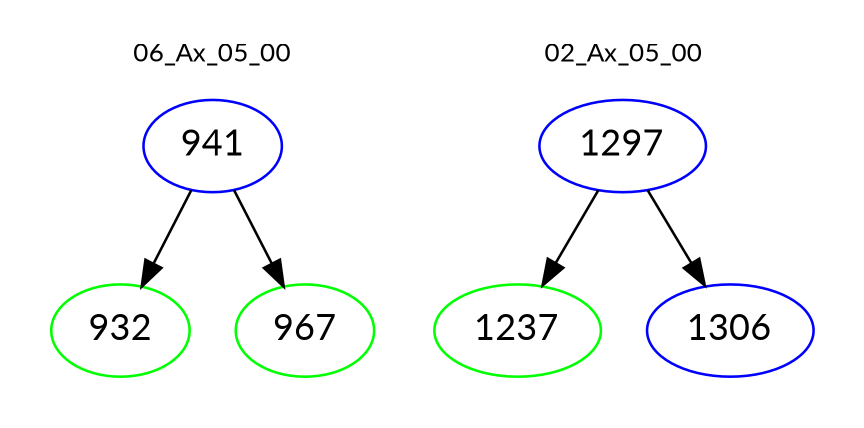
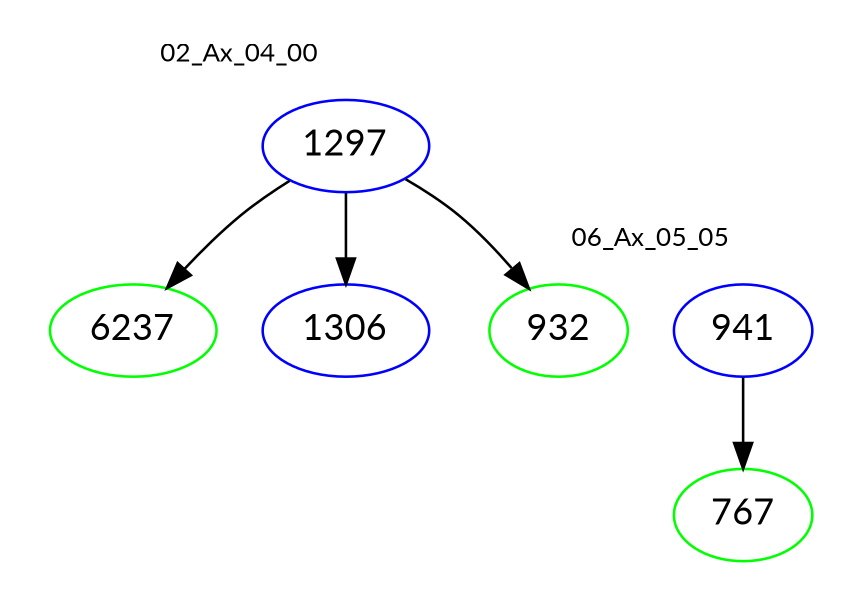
cluster "06_Ax_05_00": label "06_Ax_05_00" -> "06_Ax_05_05"
cluster "02_Ax_05_00": label "02_Ax_05_00" -> "02_Ax_04_00"
edge "941" -> "932": now "1297" -> "932"
node "967": label "967" -> "767"
node "1237": label "1237" -> "6237"
